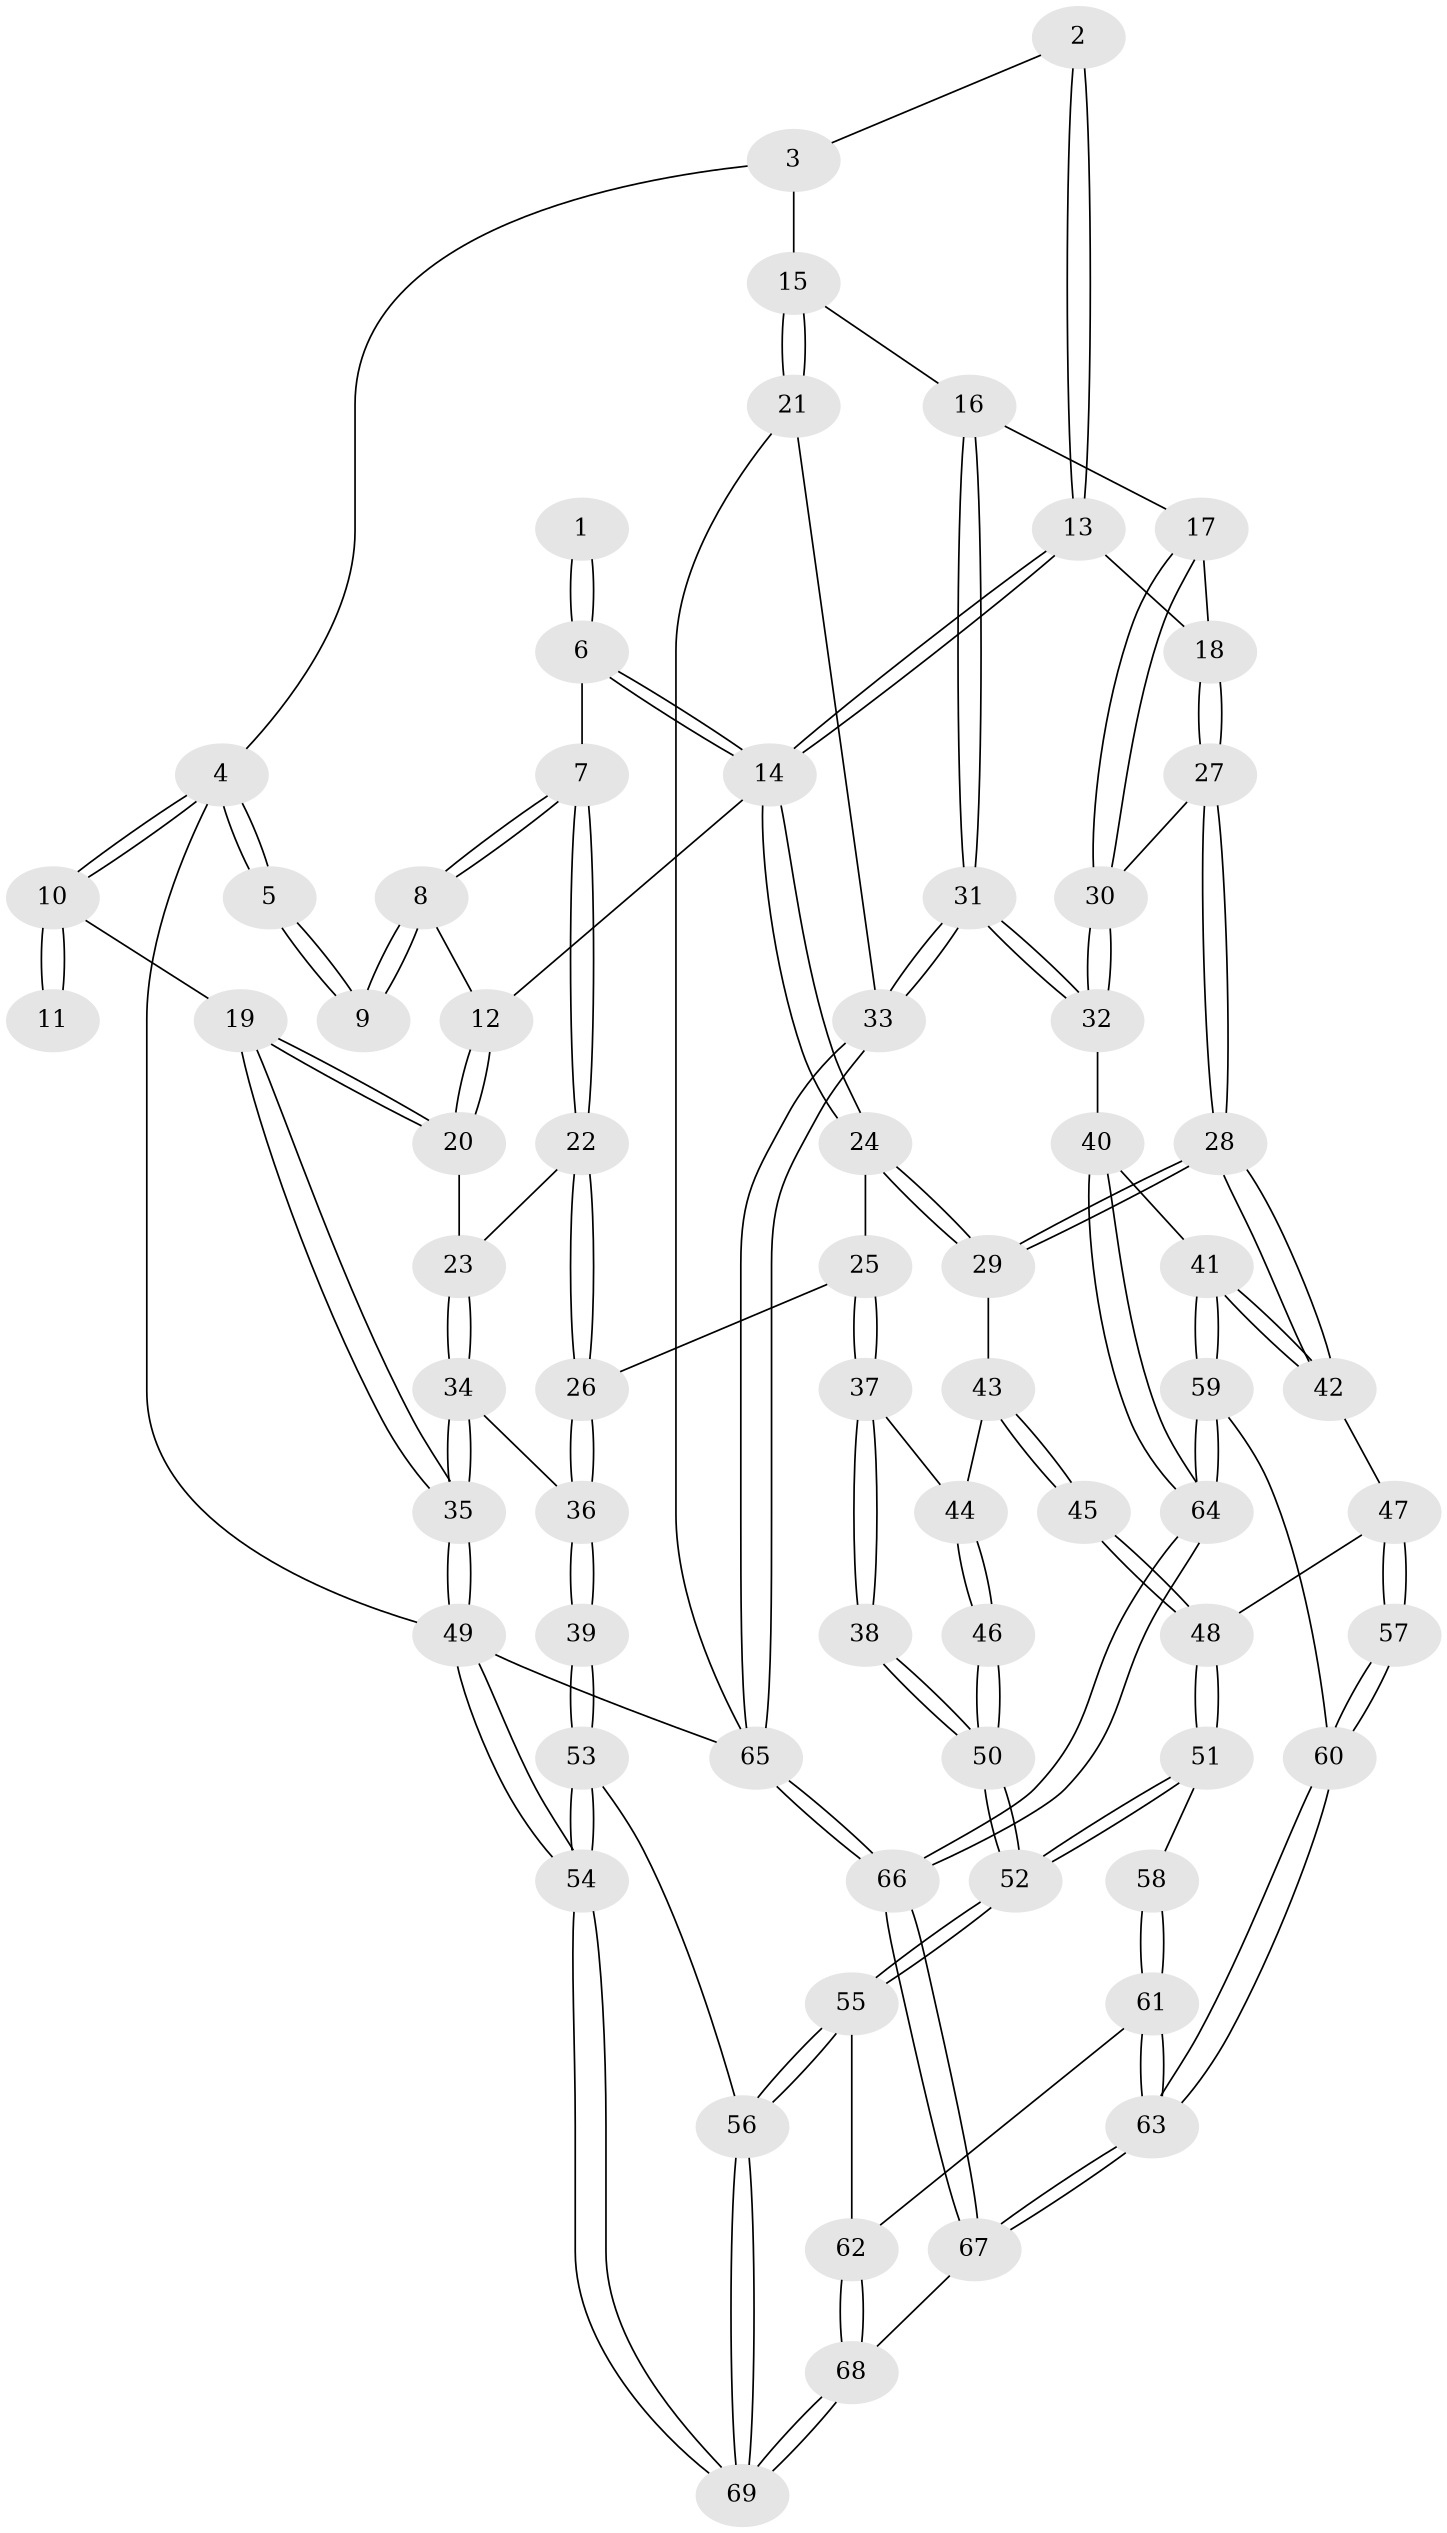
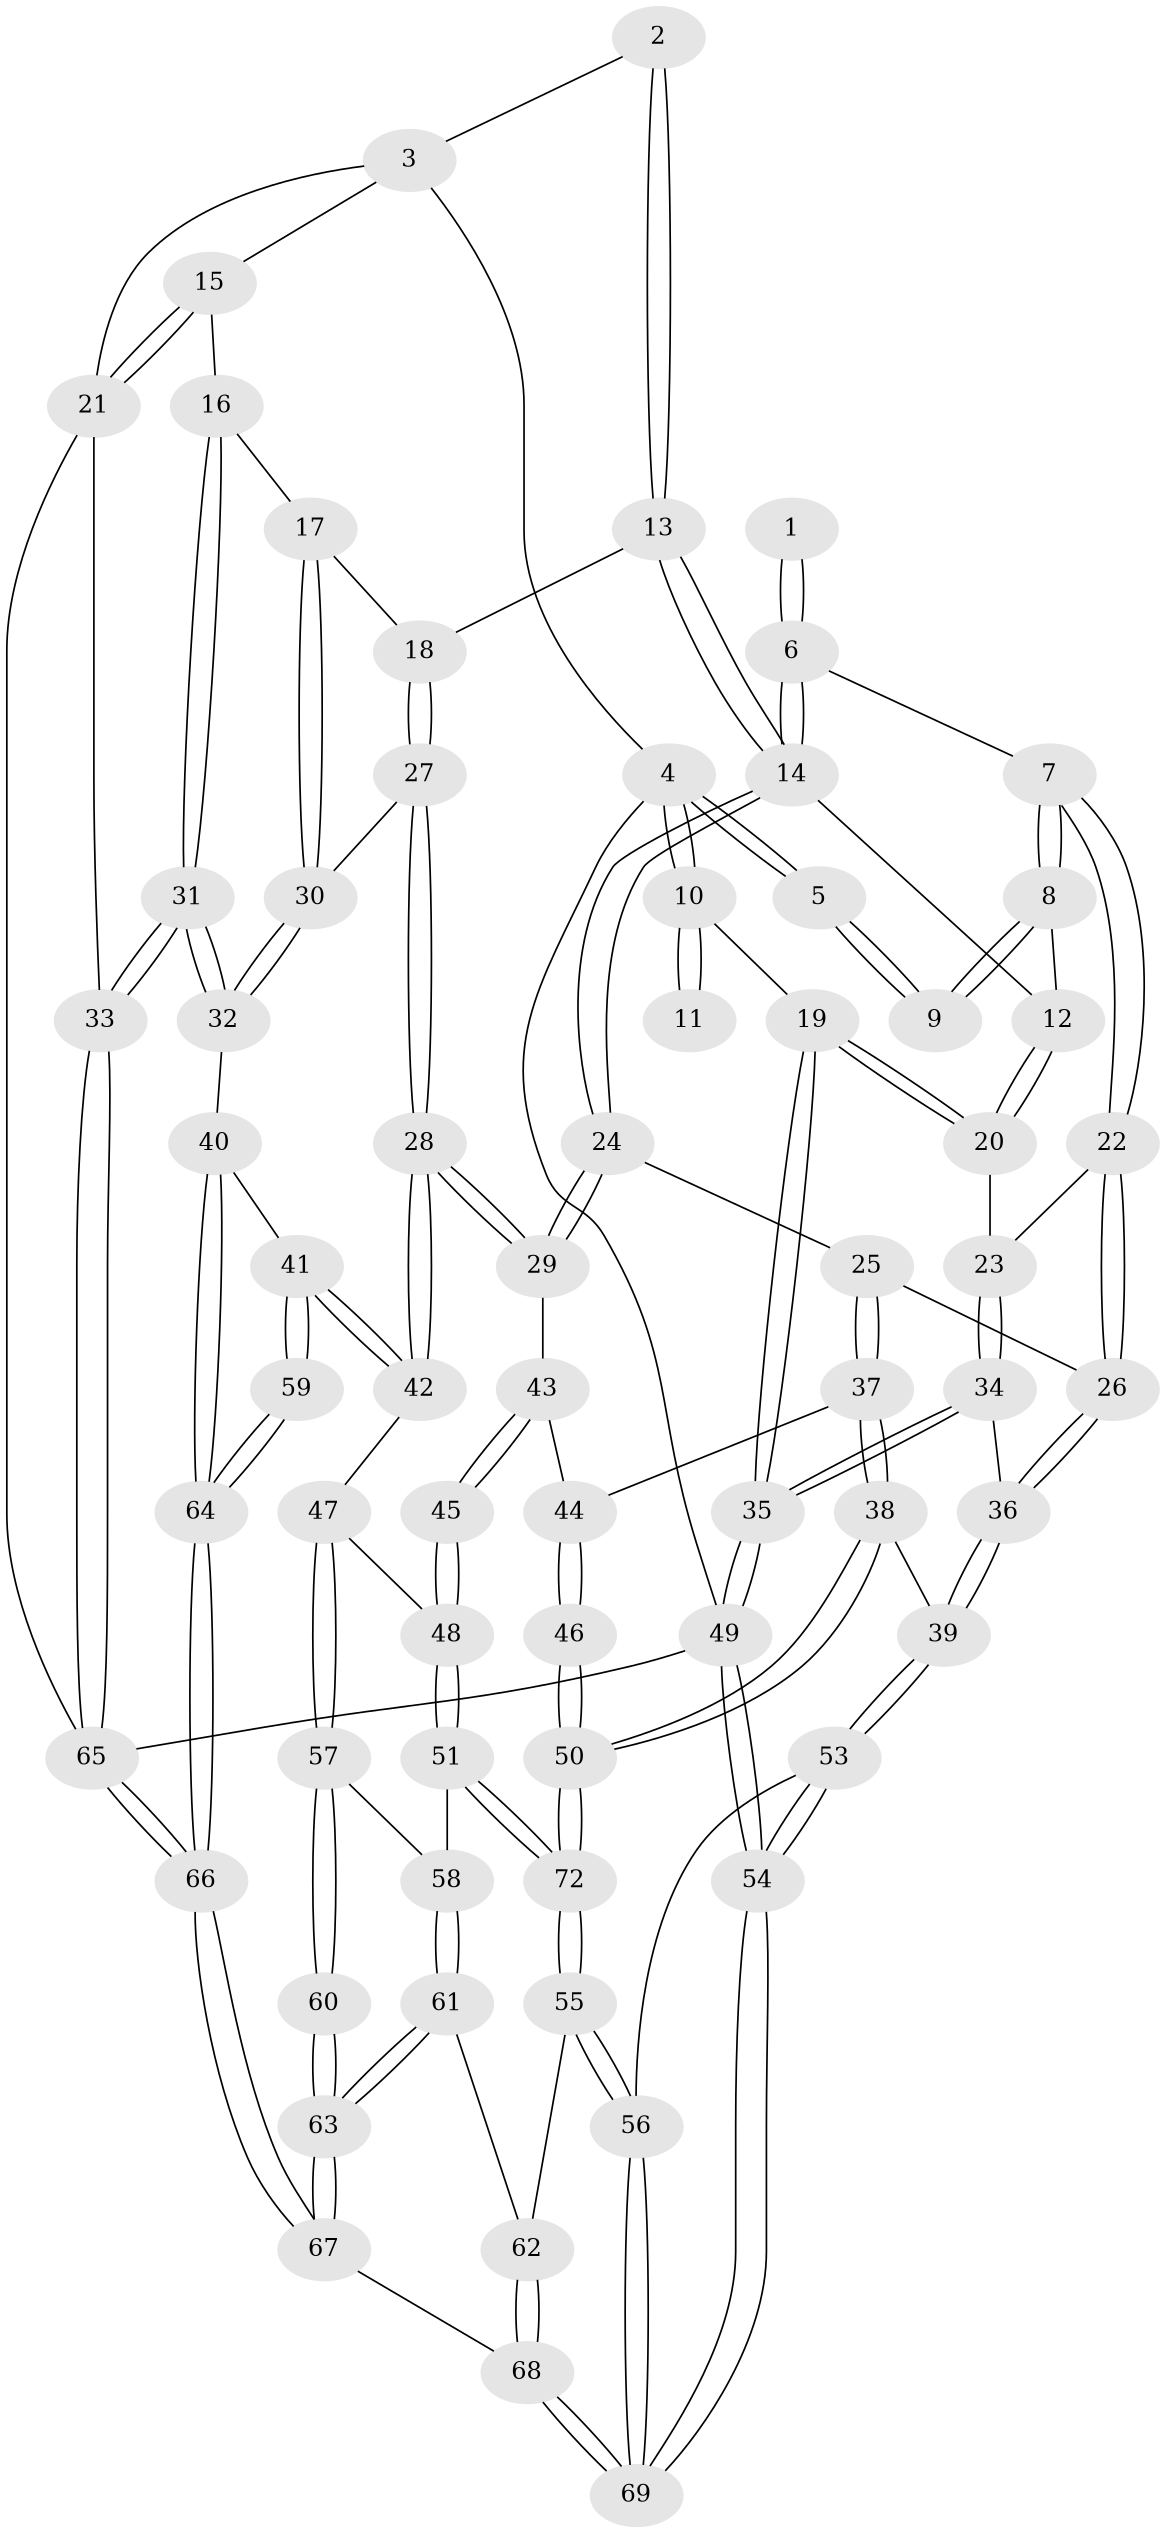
edge "3" -- "21": added
edge "59" -- "60": removed
edge "38" -- "39": added
edge "57" -- "58": added
node "52": label "52" -> "72"
